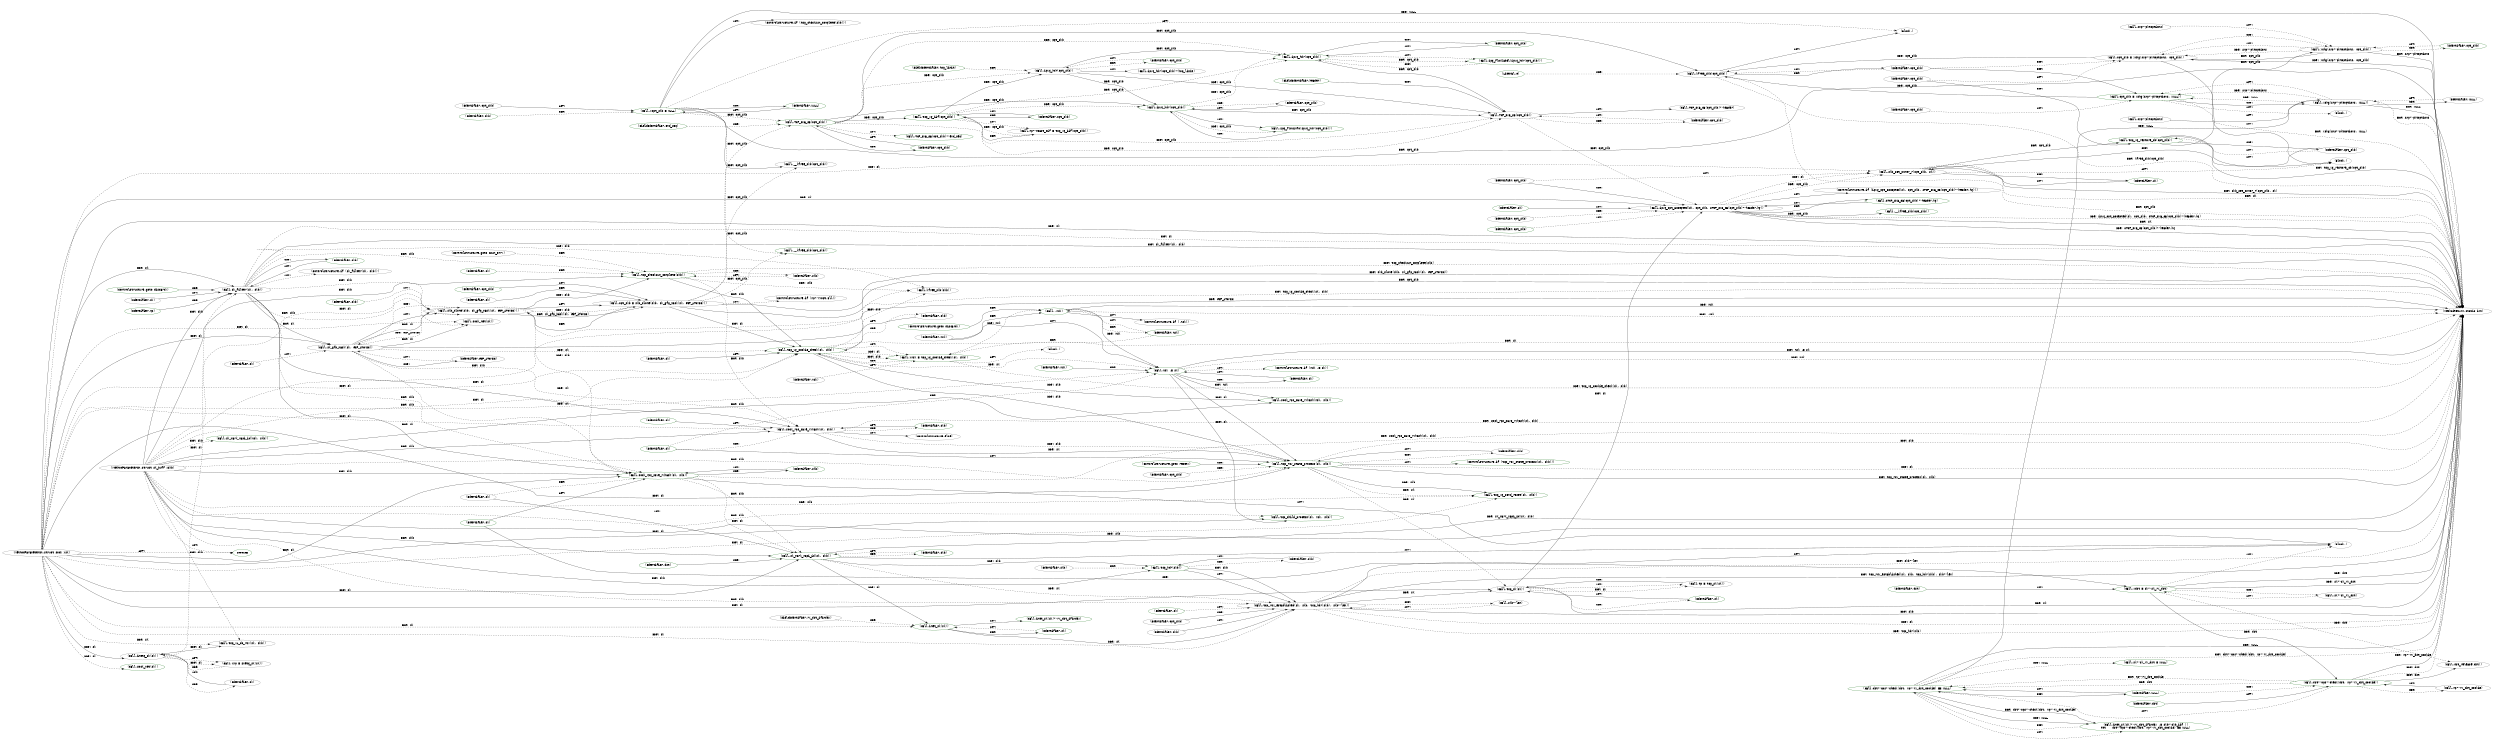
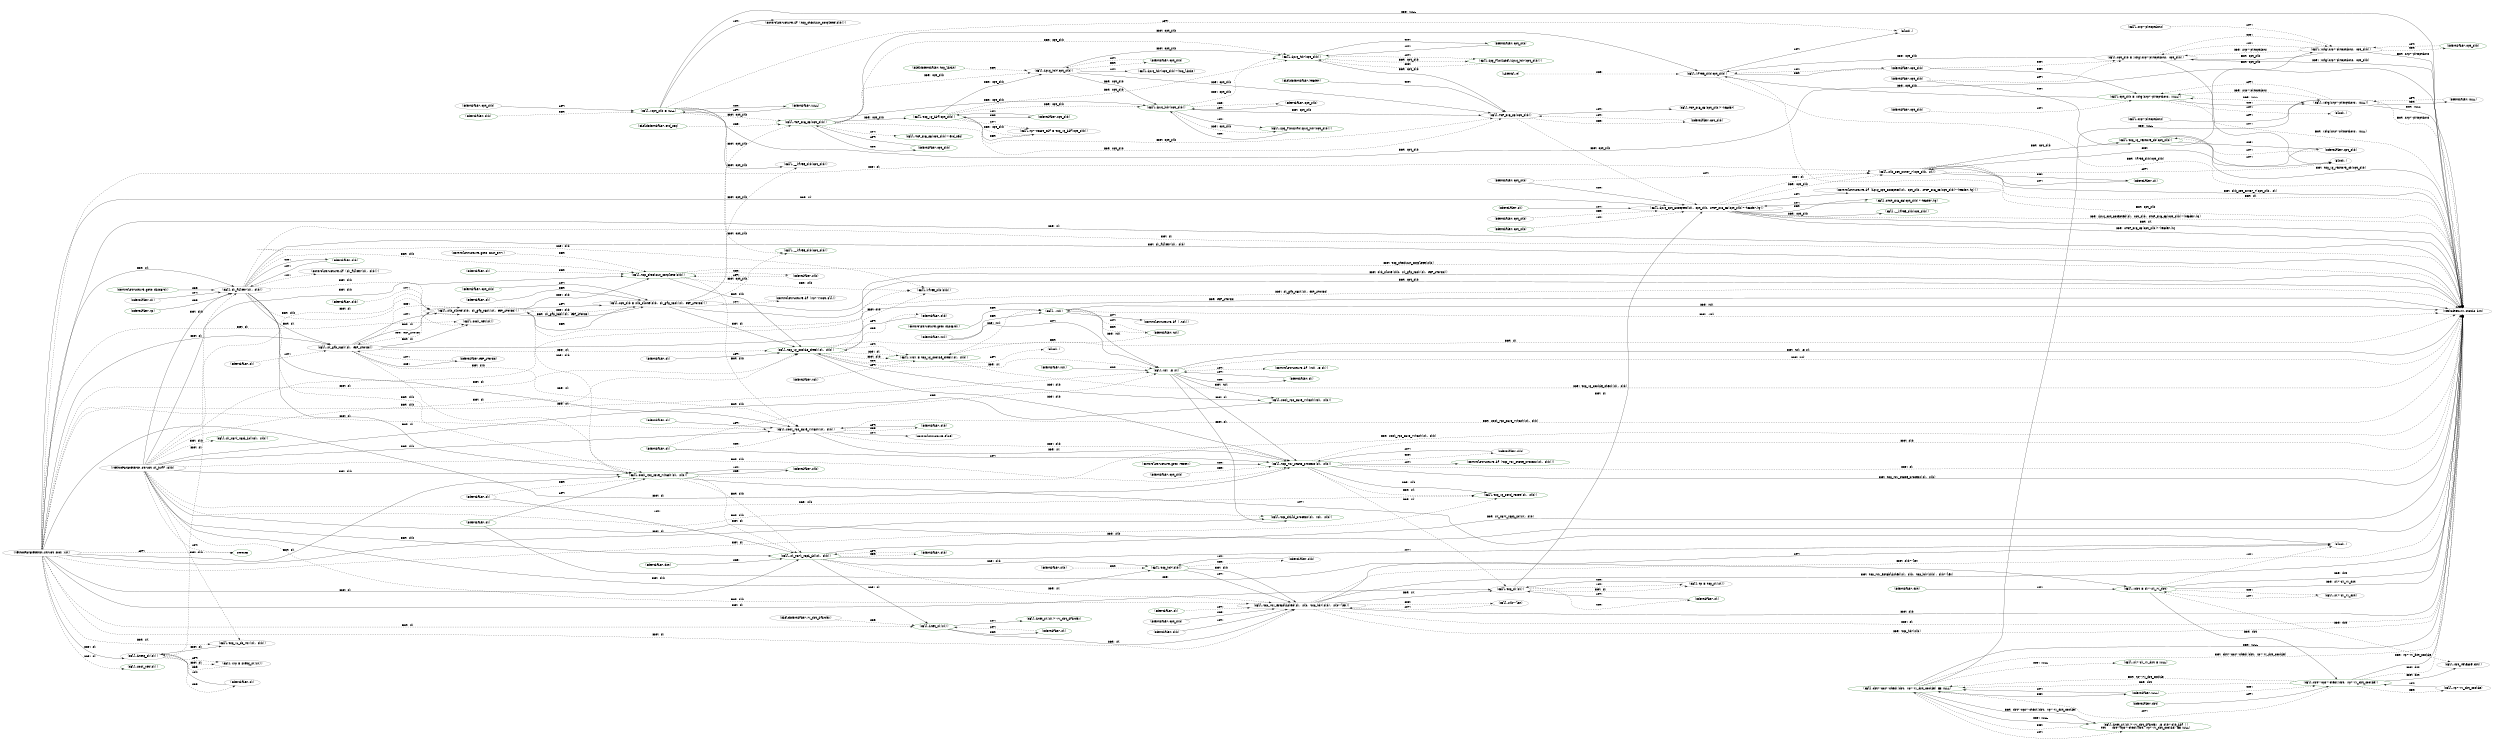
edge "(Call,skb_clone(skb, sk_gfp_mask(sk, GFP_ATOMIC)))" -> "(MethodReturn,static int)": label "DDG: tcp_v6_cookie_check(sk, skb)" -> "DDG: sk_gfp_mask(sk, GFP_ATOMIC)"
edge "(Call,tcp_sk(sk))" -> "(MethodReturn,static int)": removed, label "DDG: sk"
